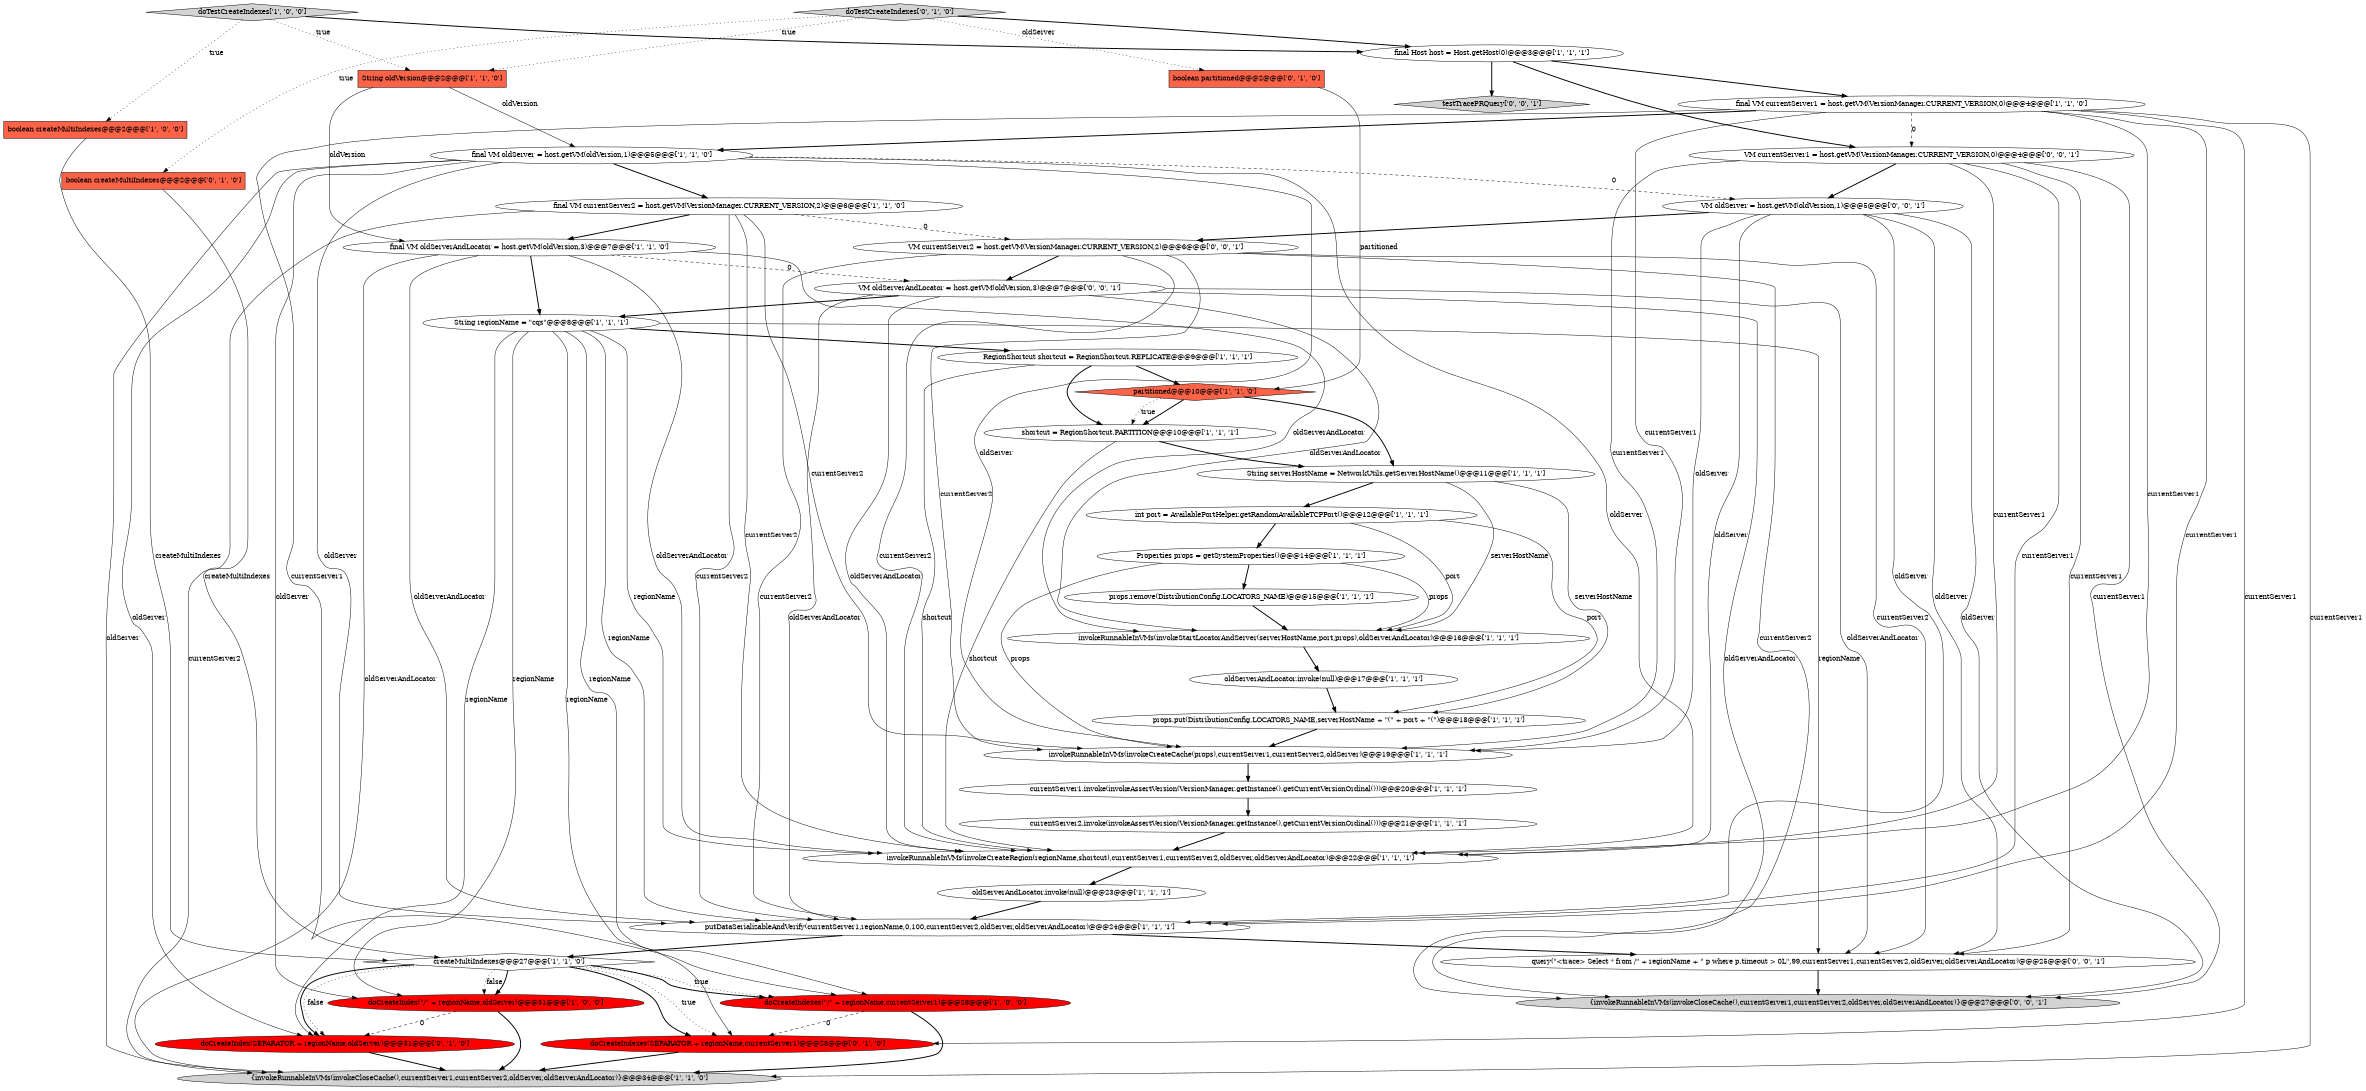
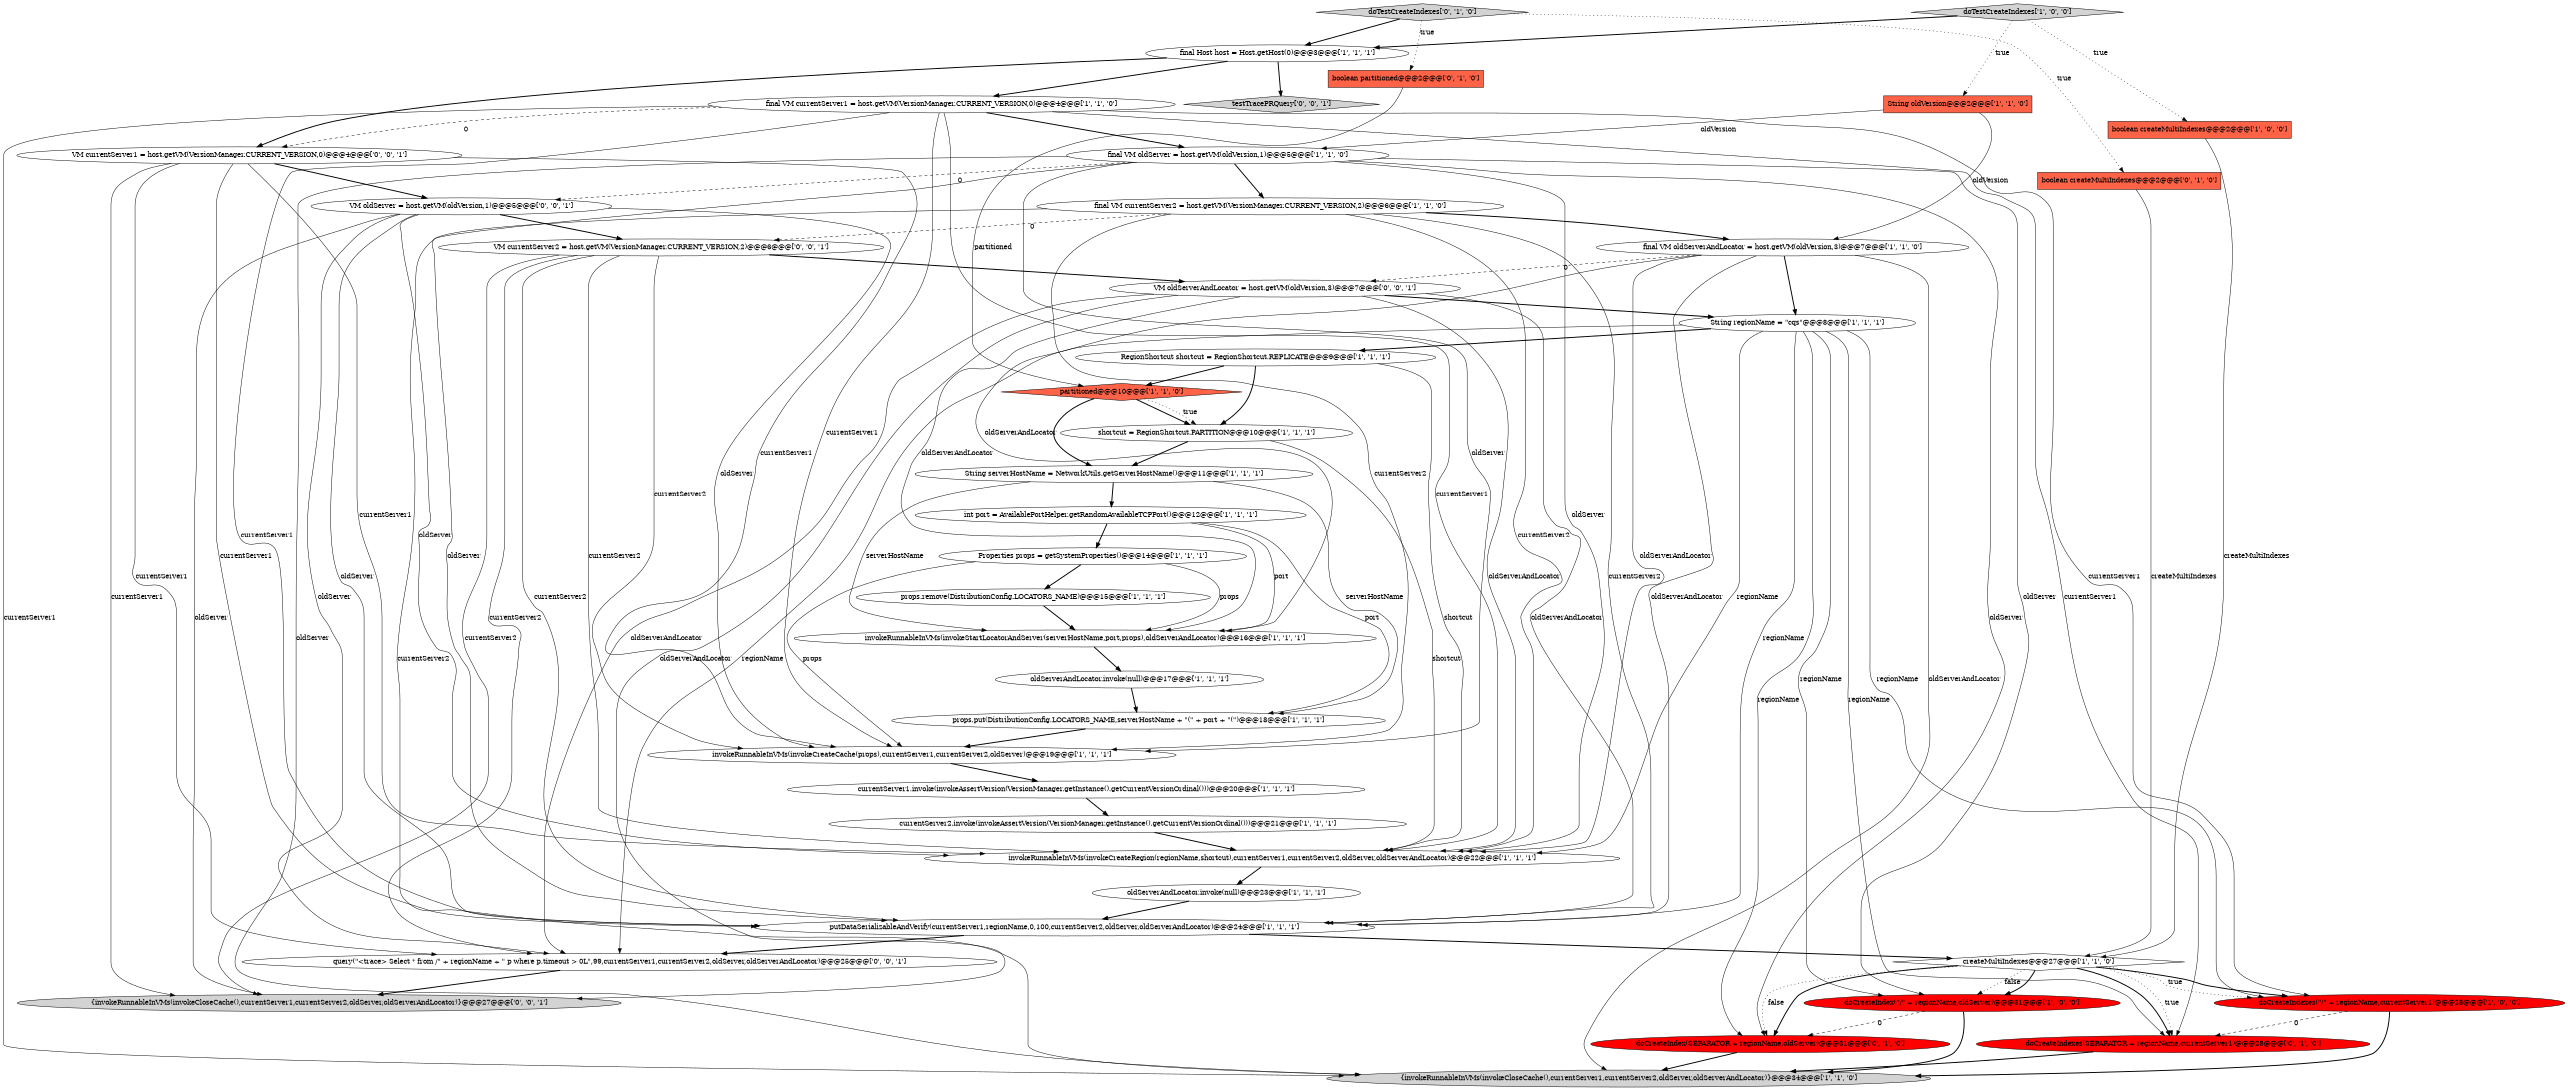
edge "doTestCreateIndexes['0', '1', '0']" -> "boolean partitioned@@@2@@@['0', '1', '0']": label "oldServer" -> "true"
edge "doTestCreateIndexes['0', '1', '0']" -> "String oldVersion@@@2@@@['1', '1', '0']": removed, label "true"
